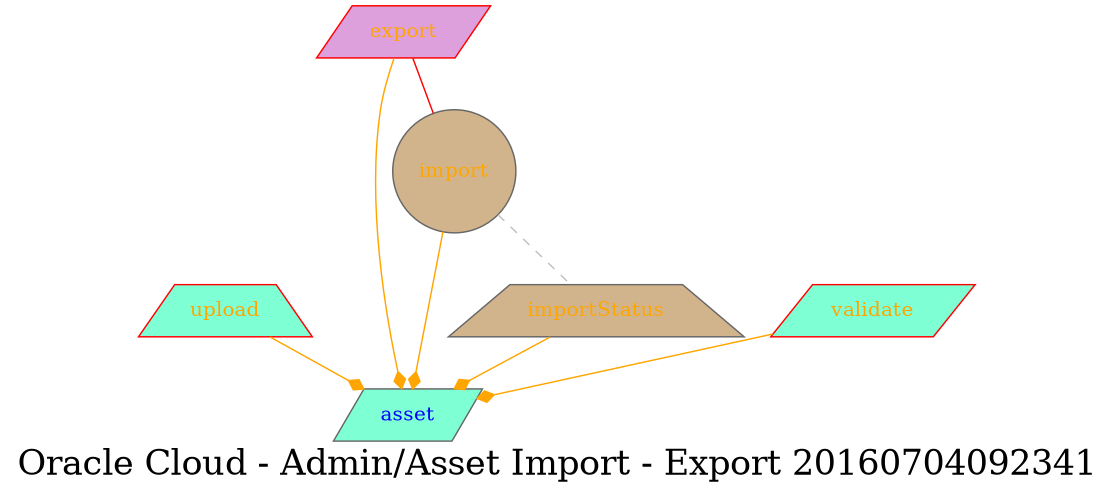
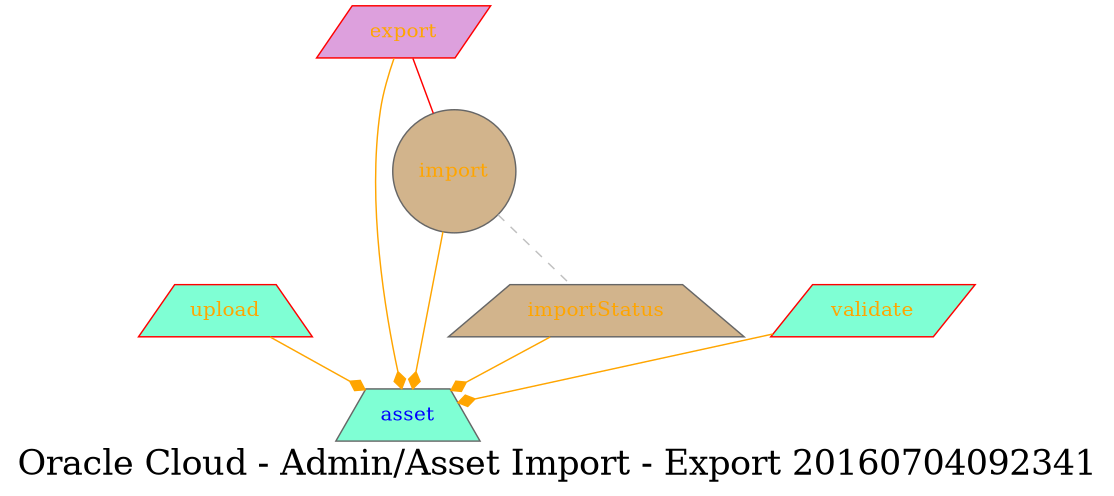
node "asset": shape parallelogram -> trapezium
